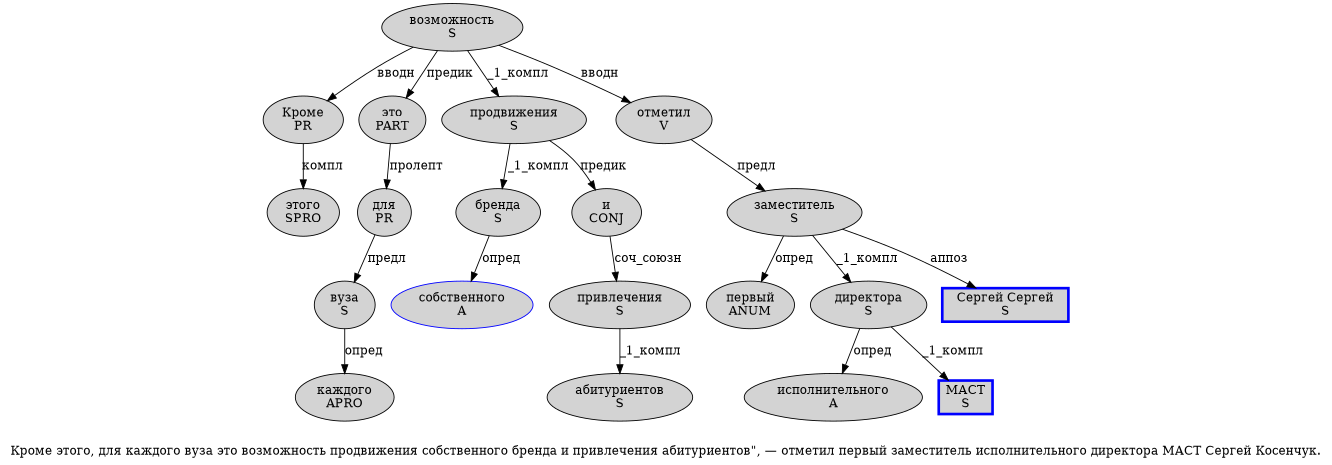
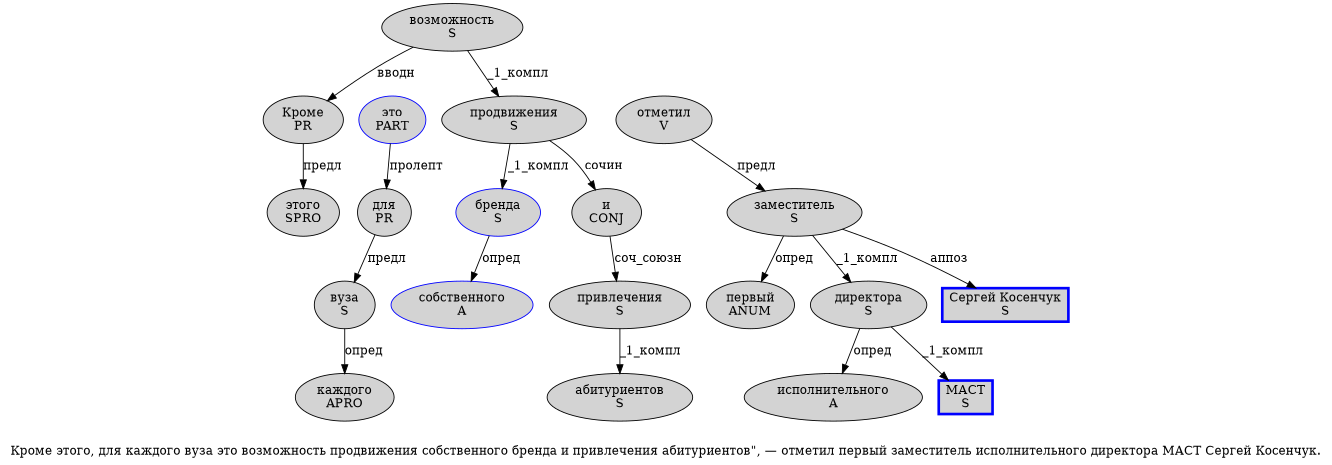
edge "возможность S" -> "это PART": removed, label "предик"
edge "возможность S" -> "отметил V": removed, label "вводн"
node "это PART": color black -> blue
edge "Кроме PR" -> "этого SPRO": label "компл" -> "предл"
edge "продвижения S" -> "и CONJ": label "предик" -> "сочин"
node "бренда S": color black -> blue
node "Сергей Сергей S": label "Сергей Сергей S" -> "Сергей Косенчук S"
